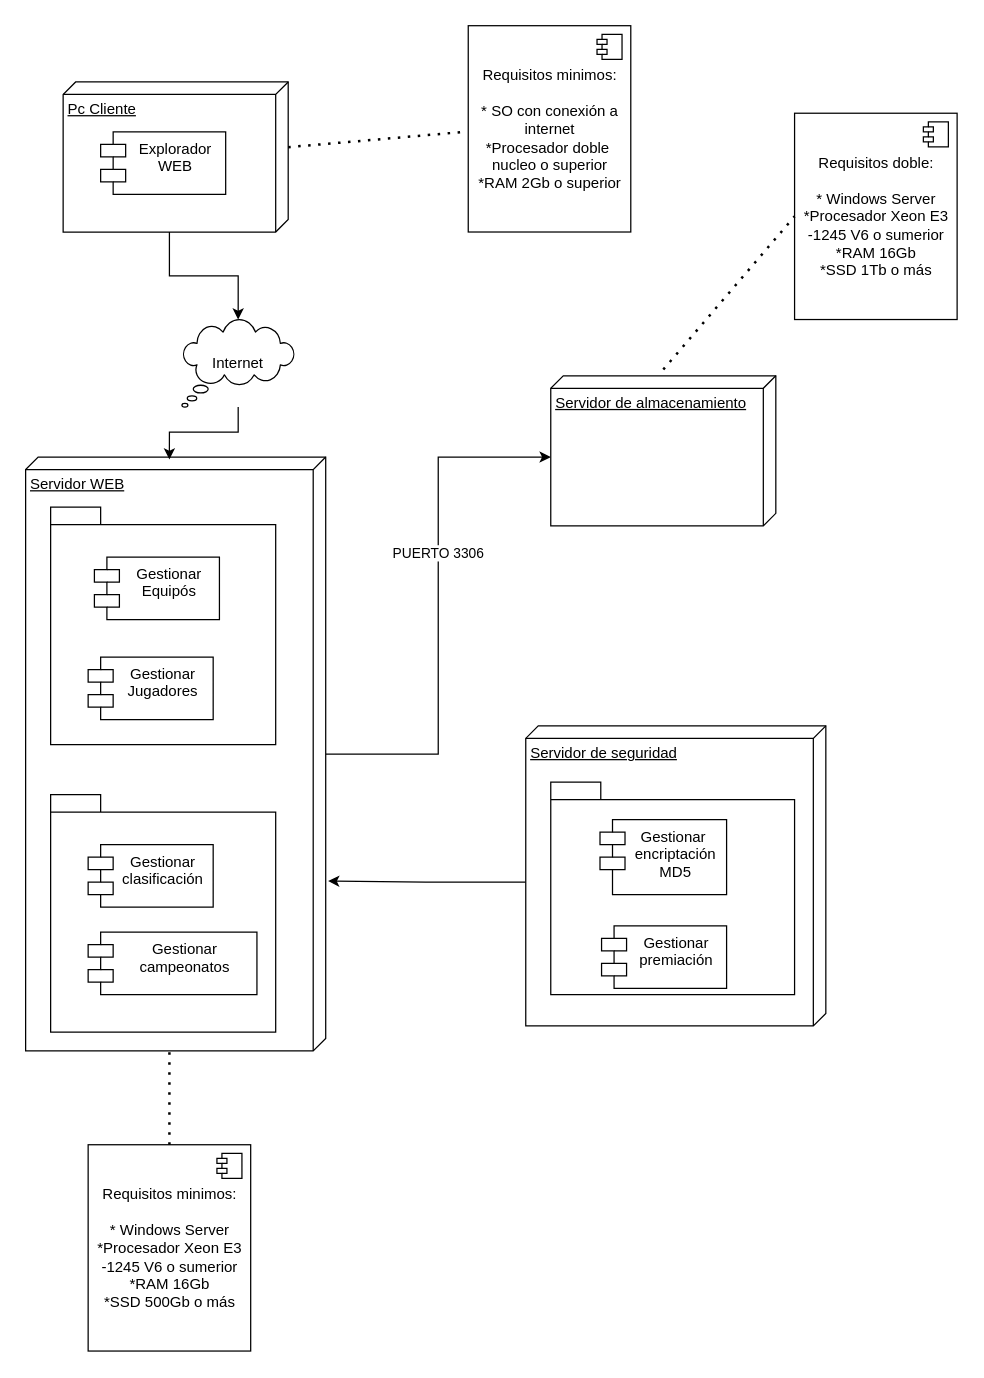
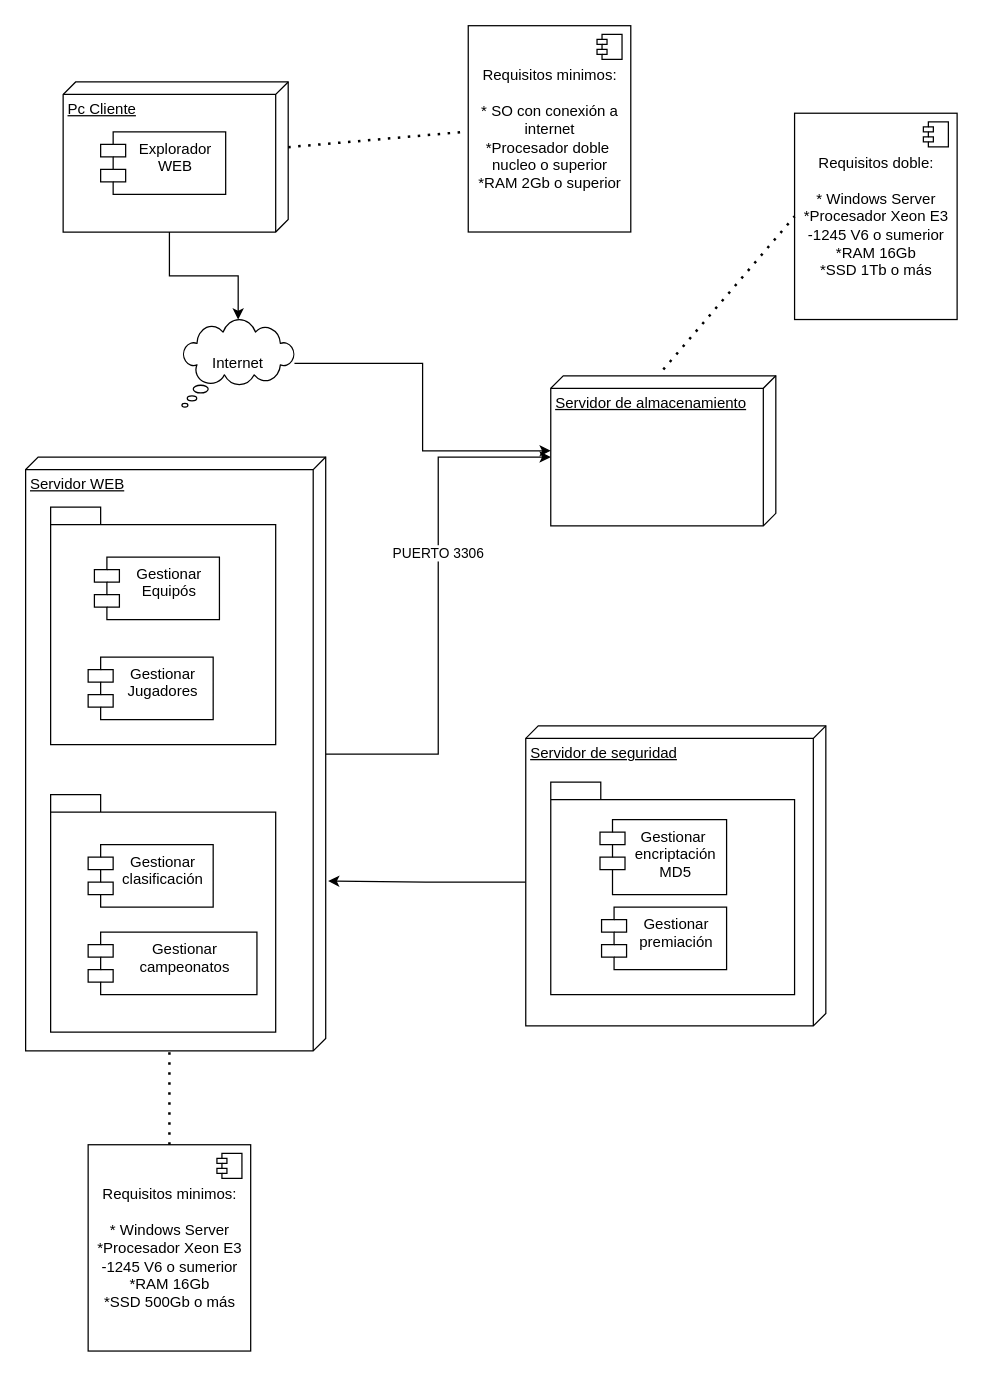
edge "Internet" -> "Servidor WEB": now "Internet" -> "Servidor de almacenamiento"
node "Gestionar premiación": moved (664, 957) -> (664, 938)
